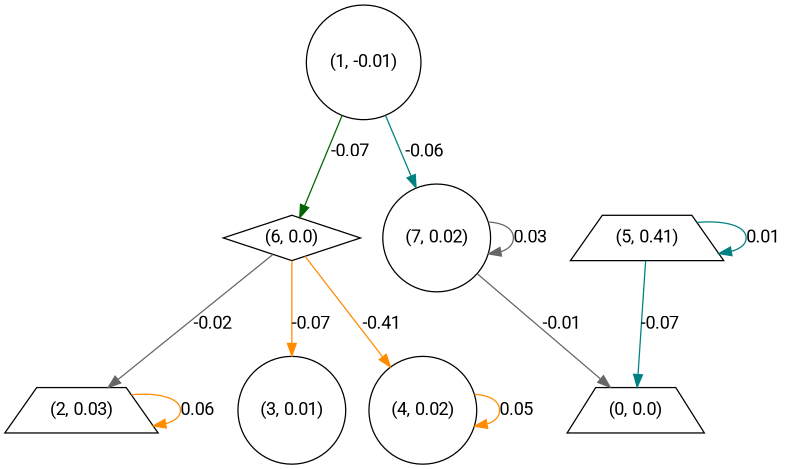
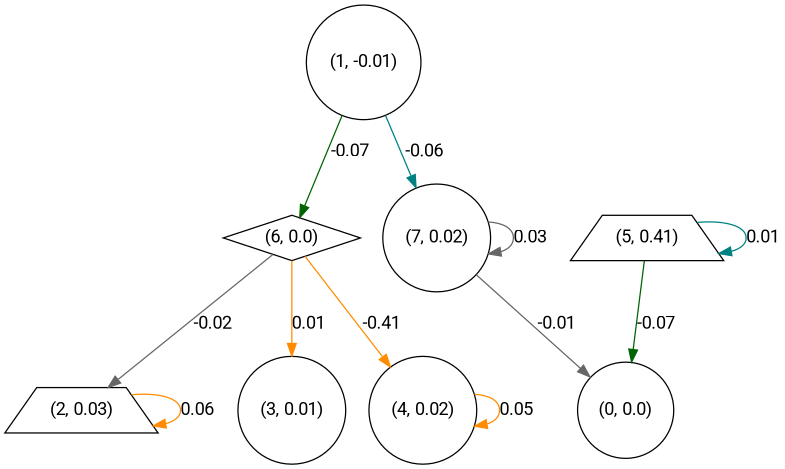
edge "(5, 0.41)" -> "(0, 0.0)": color teal -> darkgreen
edge "(6, 0.0)" -> "(3, 0.01)": label "-0.07" -> "0.01"
node "(0, 0.0)": shape trapezium -> circle
